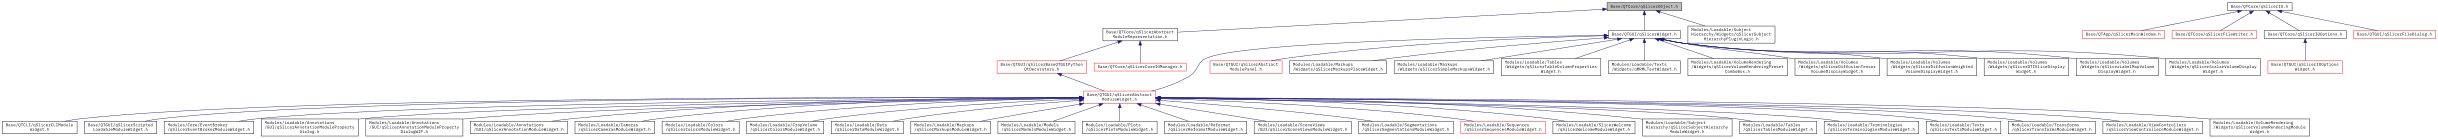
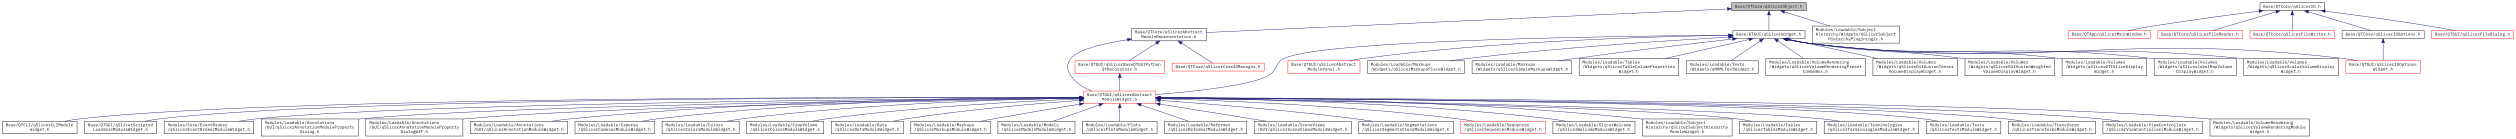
node "Base/QTCore/qSlicerFileReader.h": added
edge "Base/QTGUI/qSlicerIOOptions Widget.h" -> "Base/QTGUI/qSlicerWidget.h": added
edge "Base/QTGUI/qSlicerAbstract ModuleWidget.h" -> "Base/QTCore/qSlicerAbstract ModuleRepresentation.h": added
